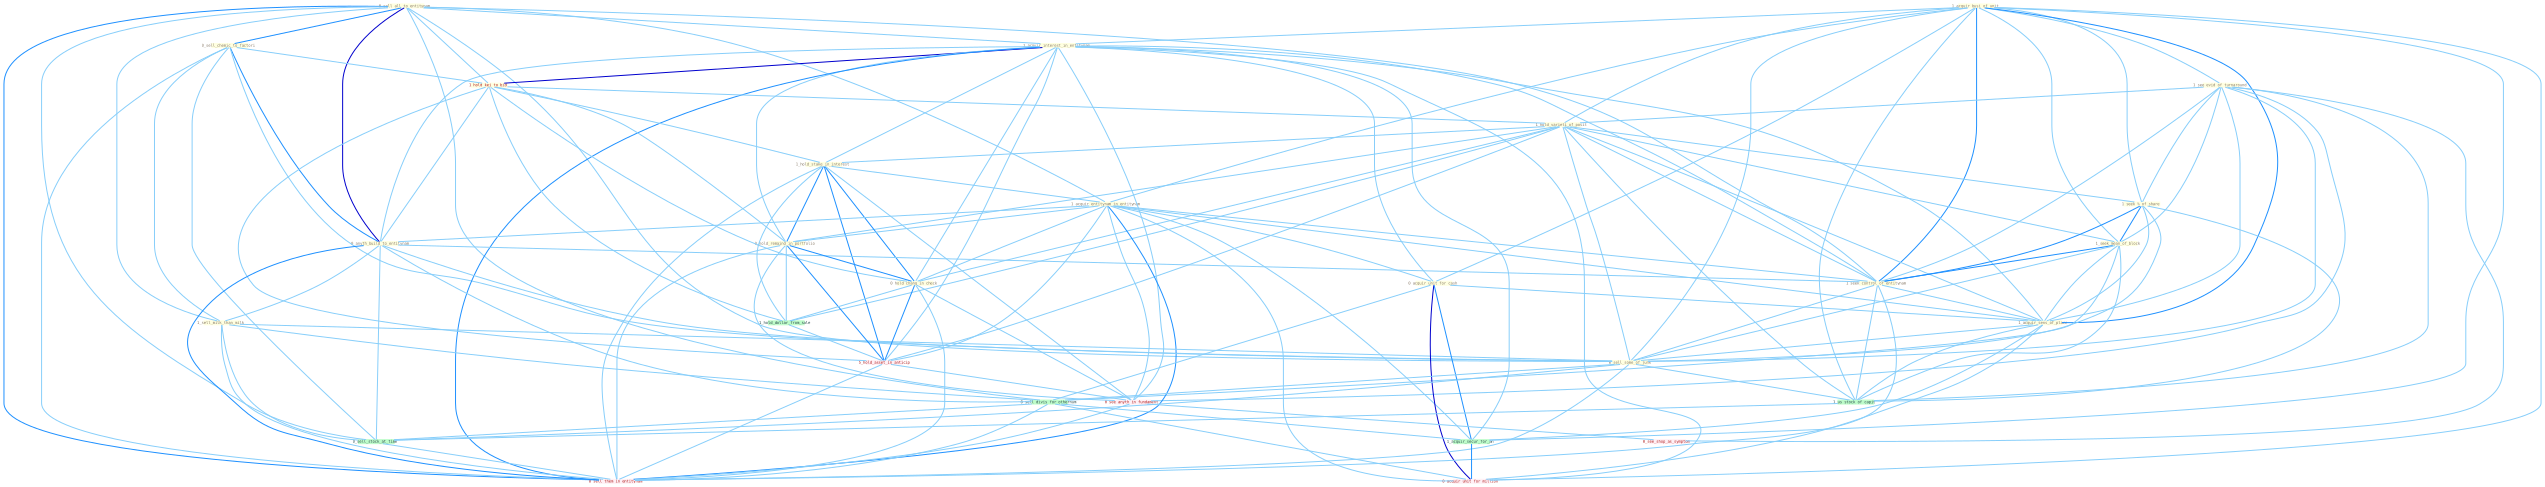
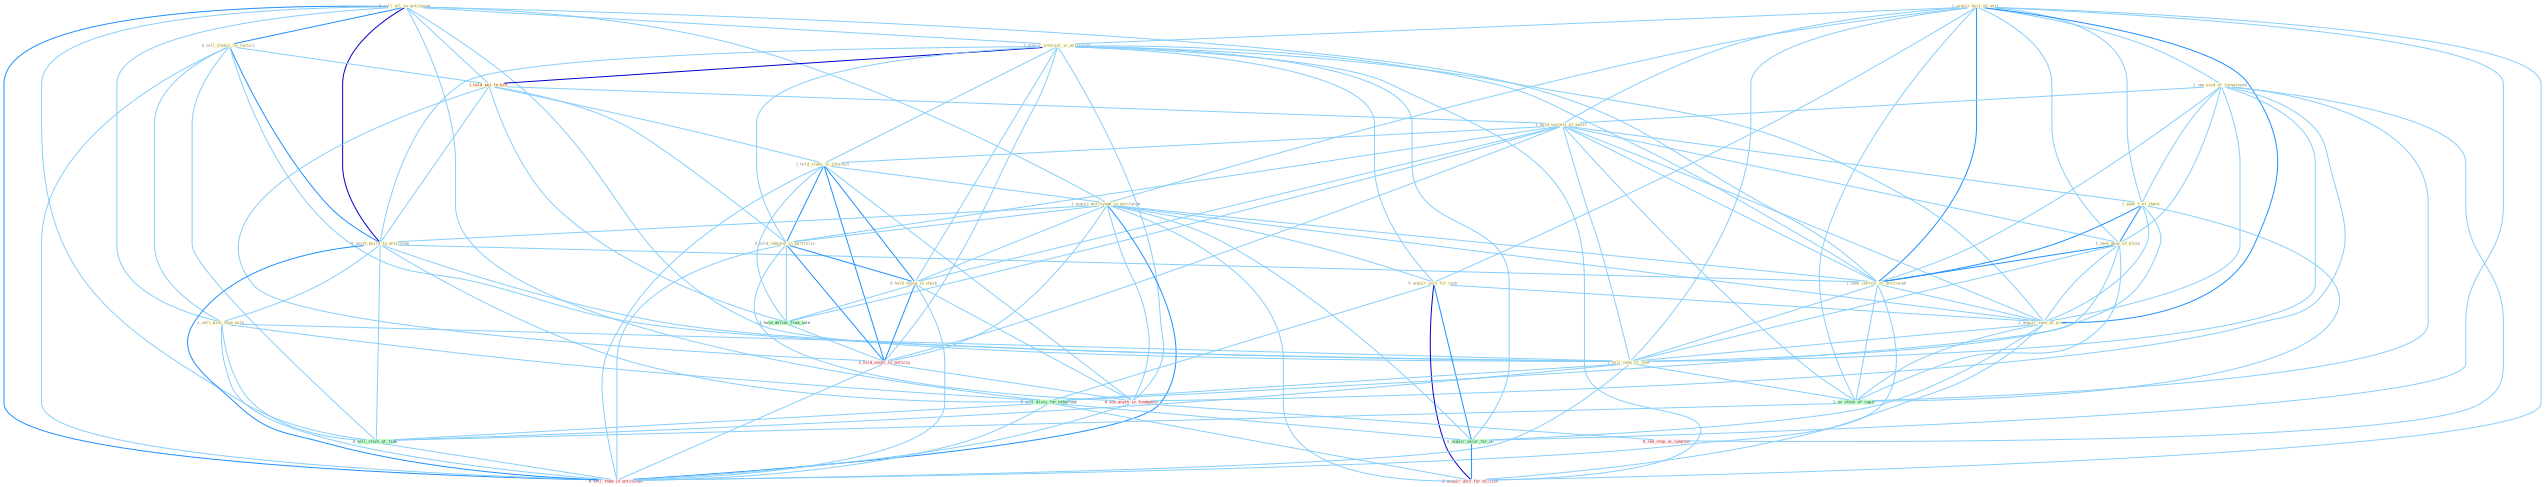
edge "1_acquir_interest_in_entitynam" -- "0_sell_them_in_entitynam": removed
edge "1_hold_kei_to_bid" -- "0_hold_chang_in_check": removed
node "6_sell_some_of_junk": label "6_sell_some_of_junk" -> "1_sell_some_of_junk"
